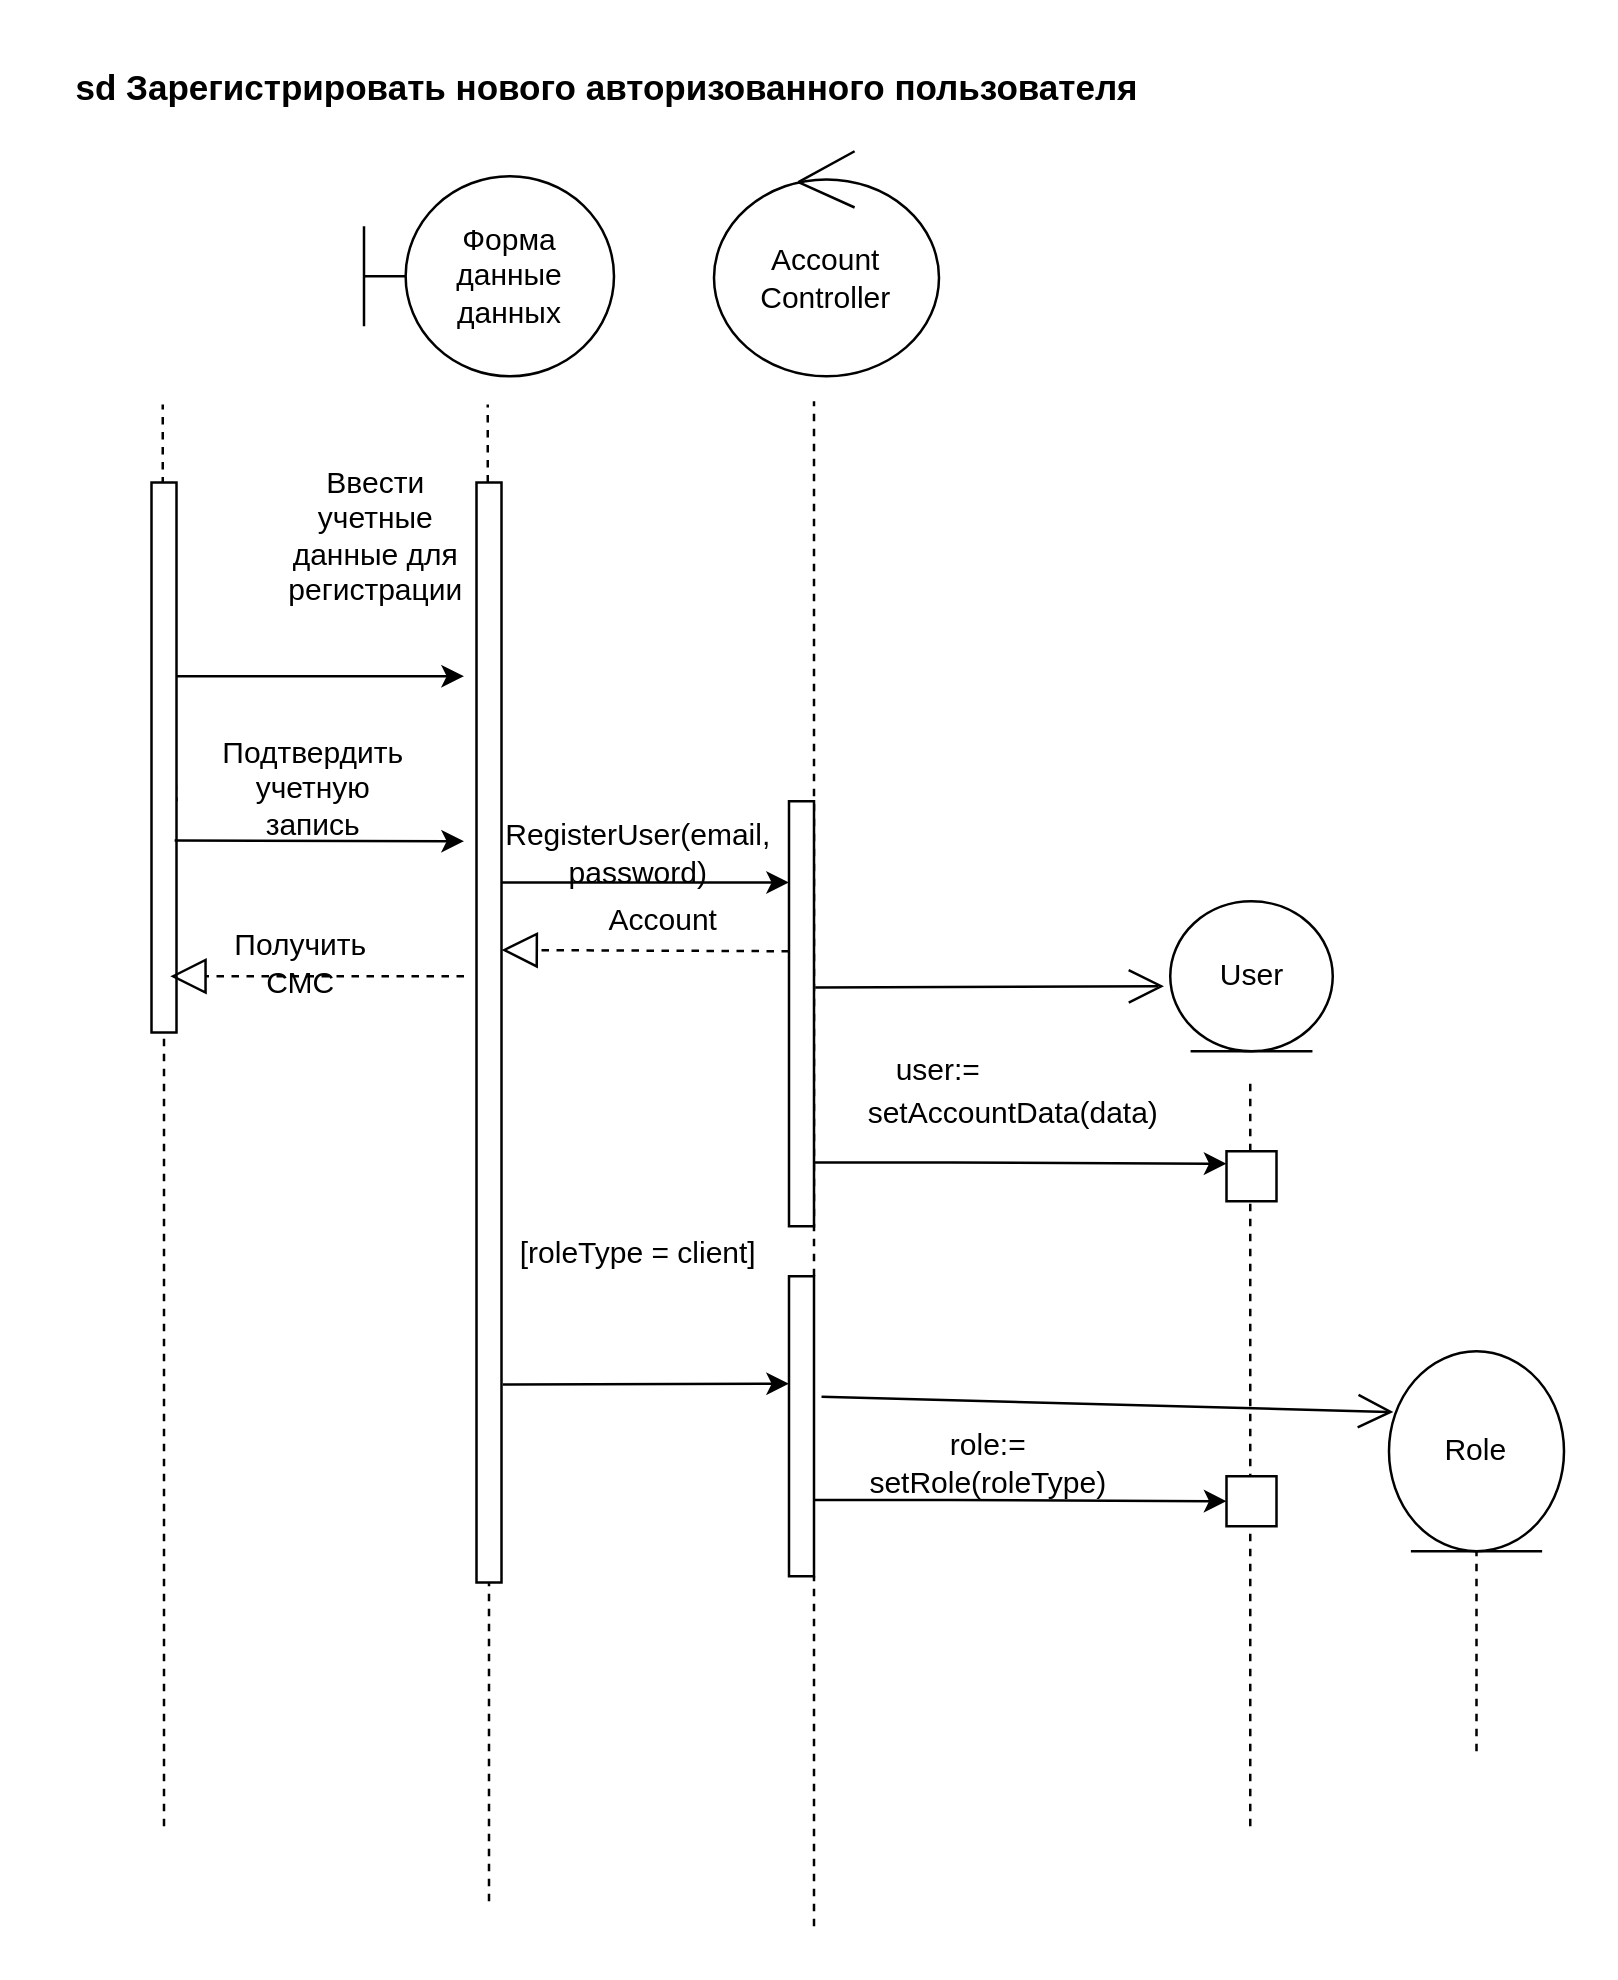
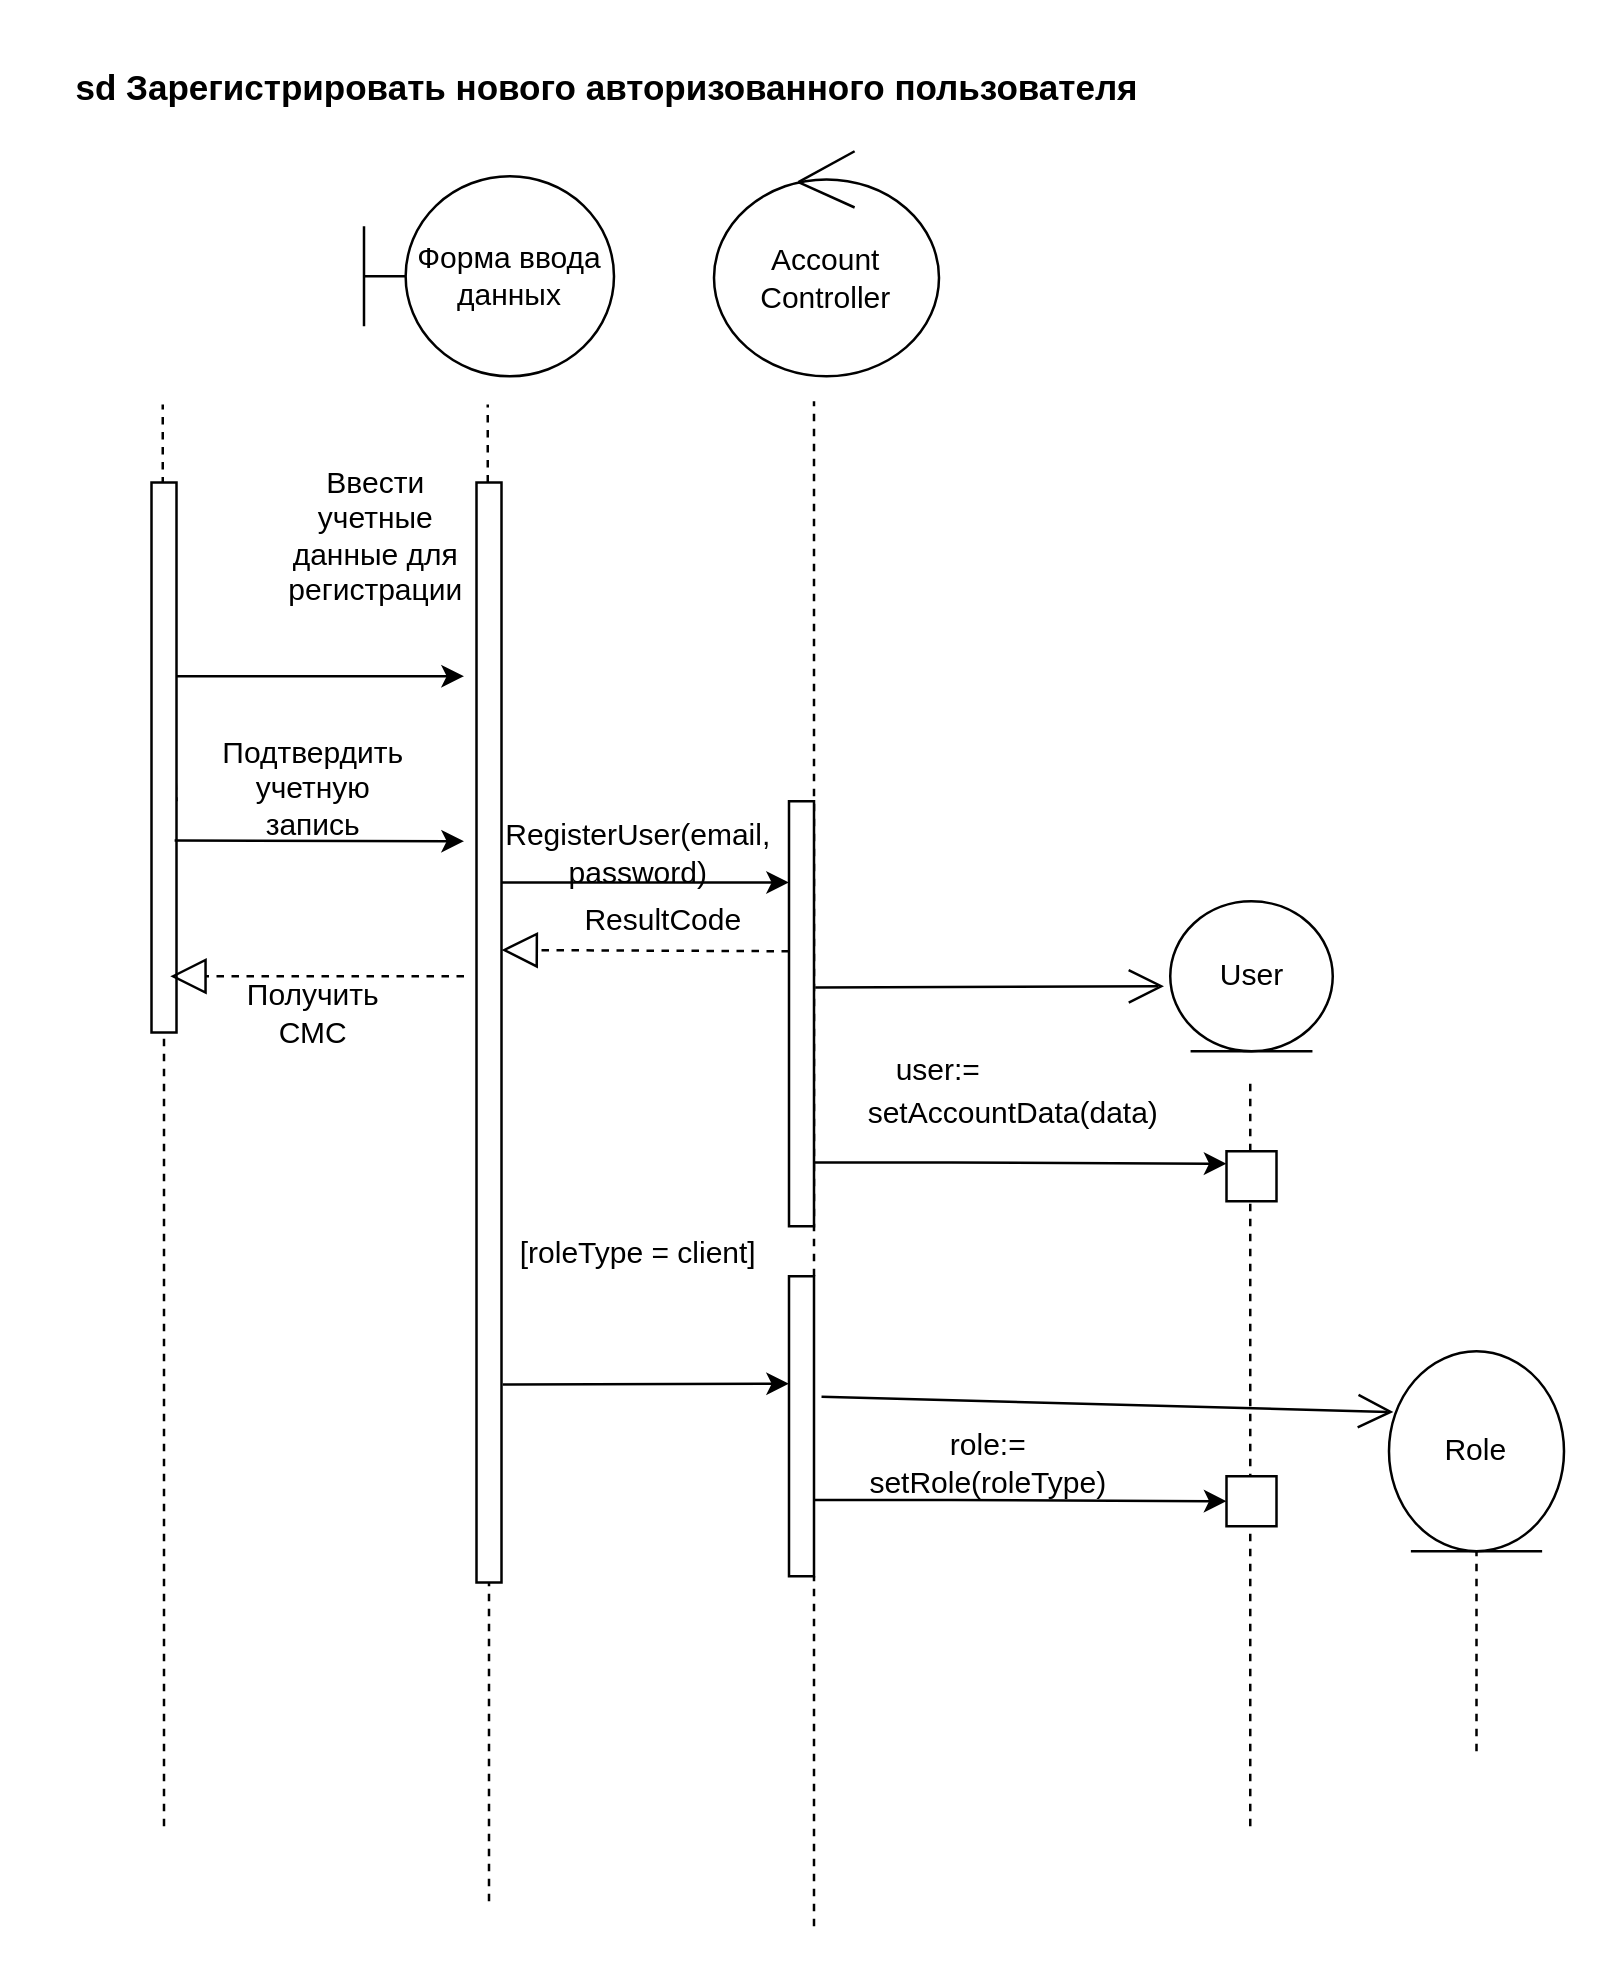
node "Форма данные данных": label "Форма данные данных" -> "Форма ввода данных"
node "Account": label "Account" -> "ResultCode"
node "Получить СМС": moved (301, 964) -> (314, 1014)
